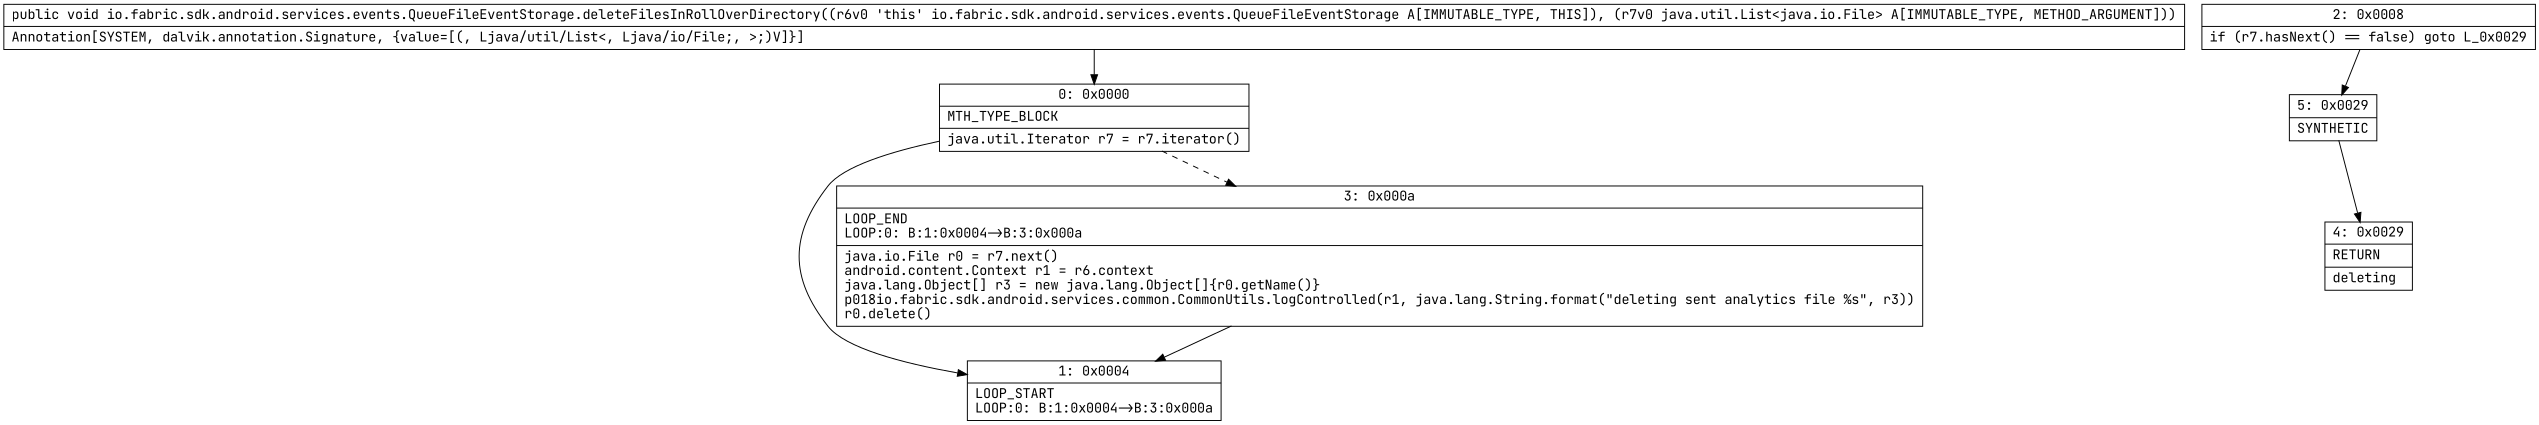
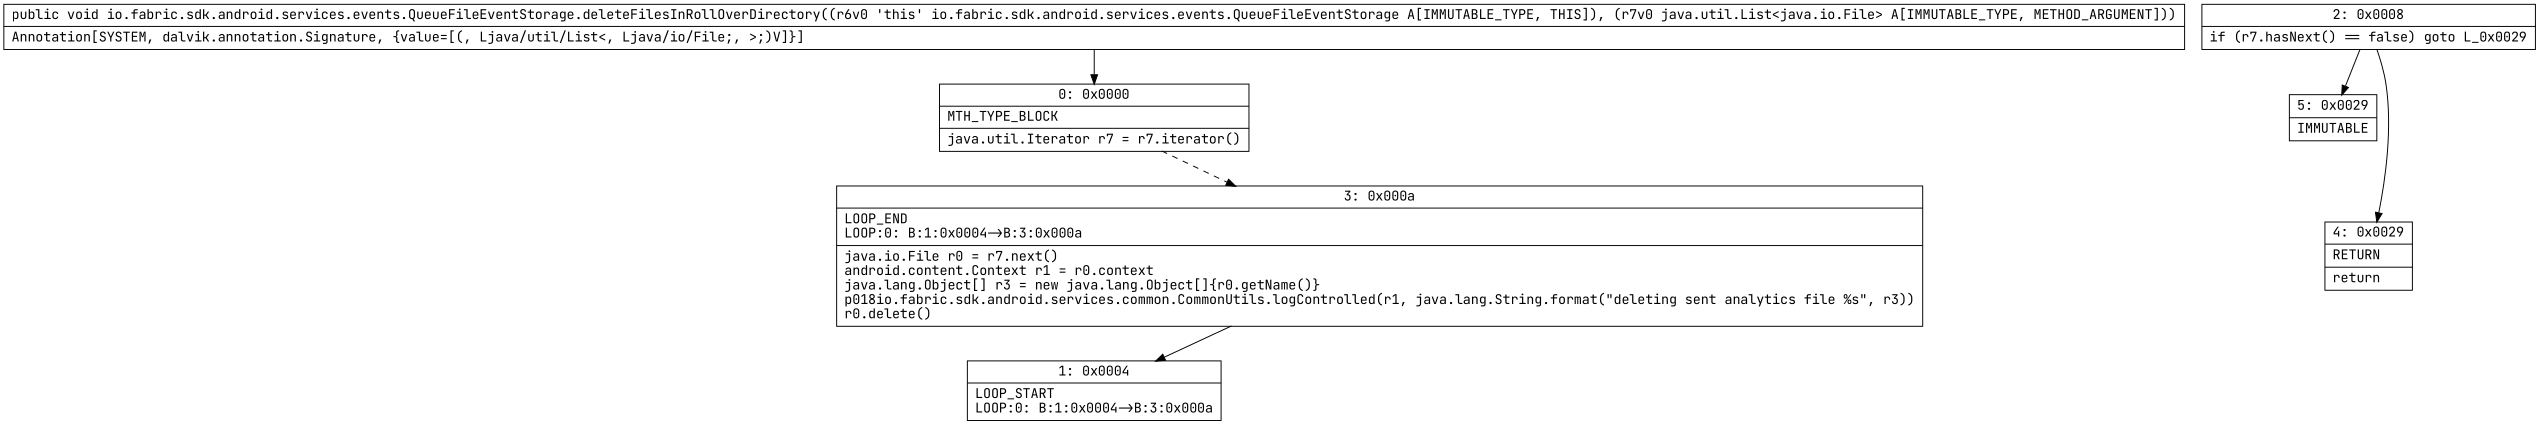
node "5: 0x0029": text "SYNTHETIC" -> "IMMUTABLE"
edge "5: 0x0029" -> "4: 0x0029": now "2: 0x0008" -> "4: 0x0029"
edge "0: 0x0000" -> "1: 0x0004": removed
node "3: 0x000a": text "android.content.Context r1 = r6.context" -> "android.content.Context r1 = r0.context"
node "4: 0x0029": text "deleting" -> "return"
